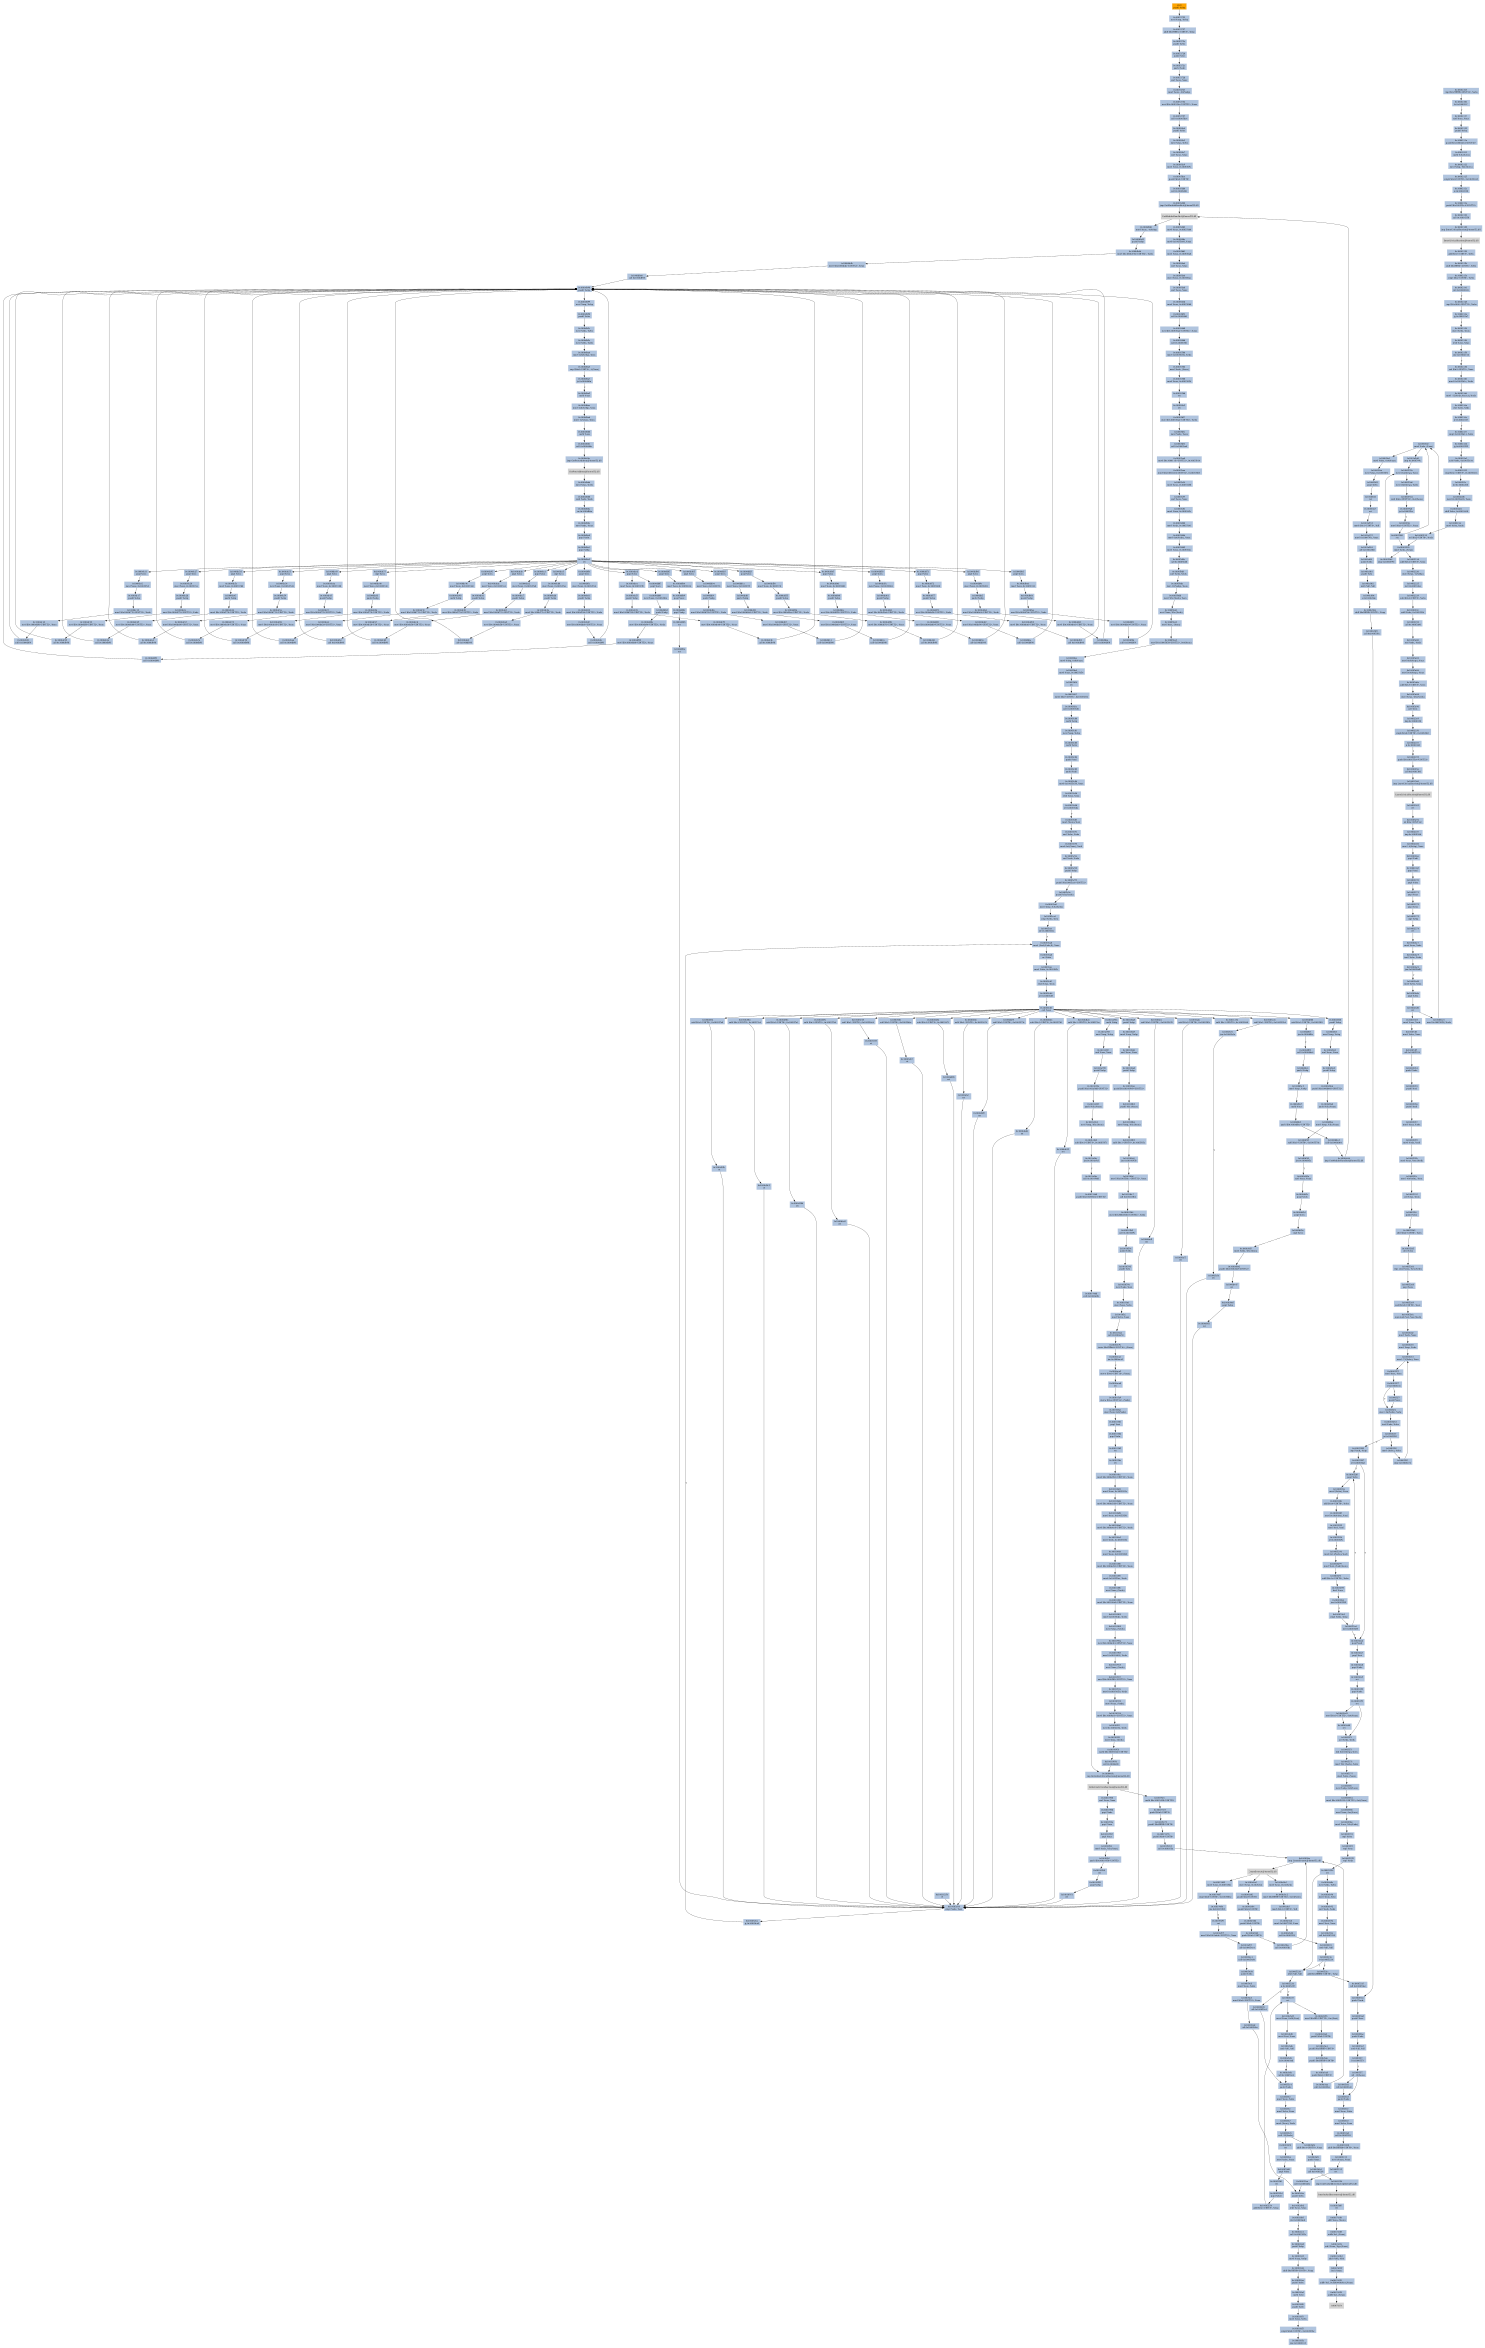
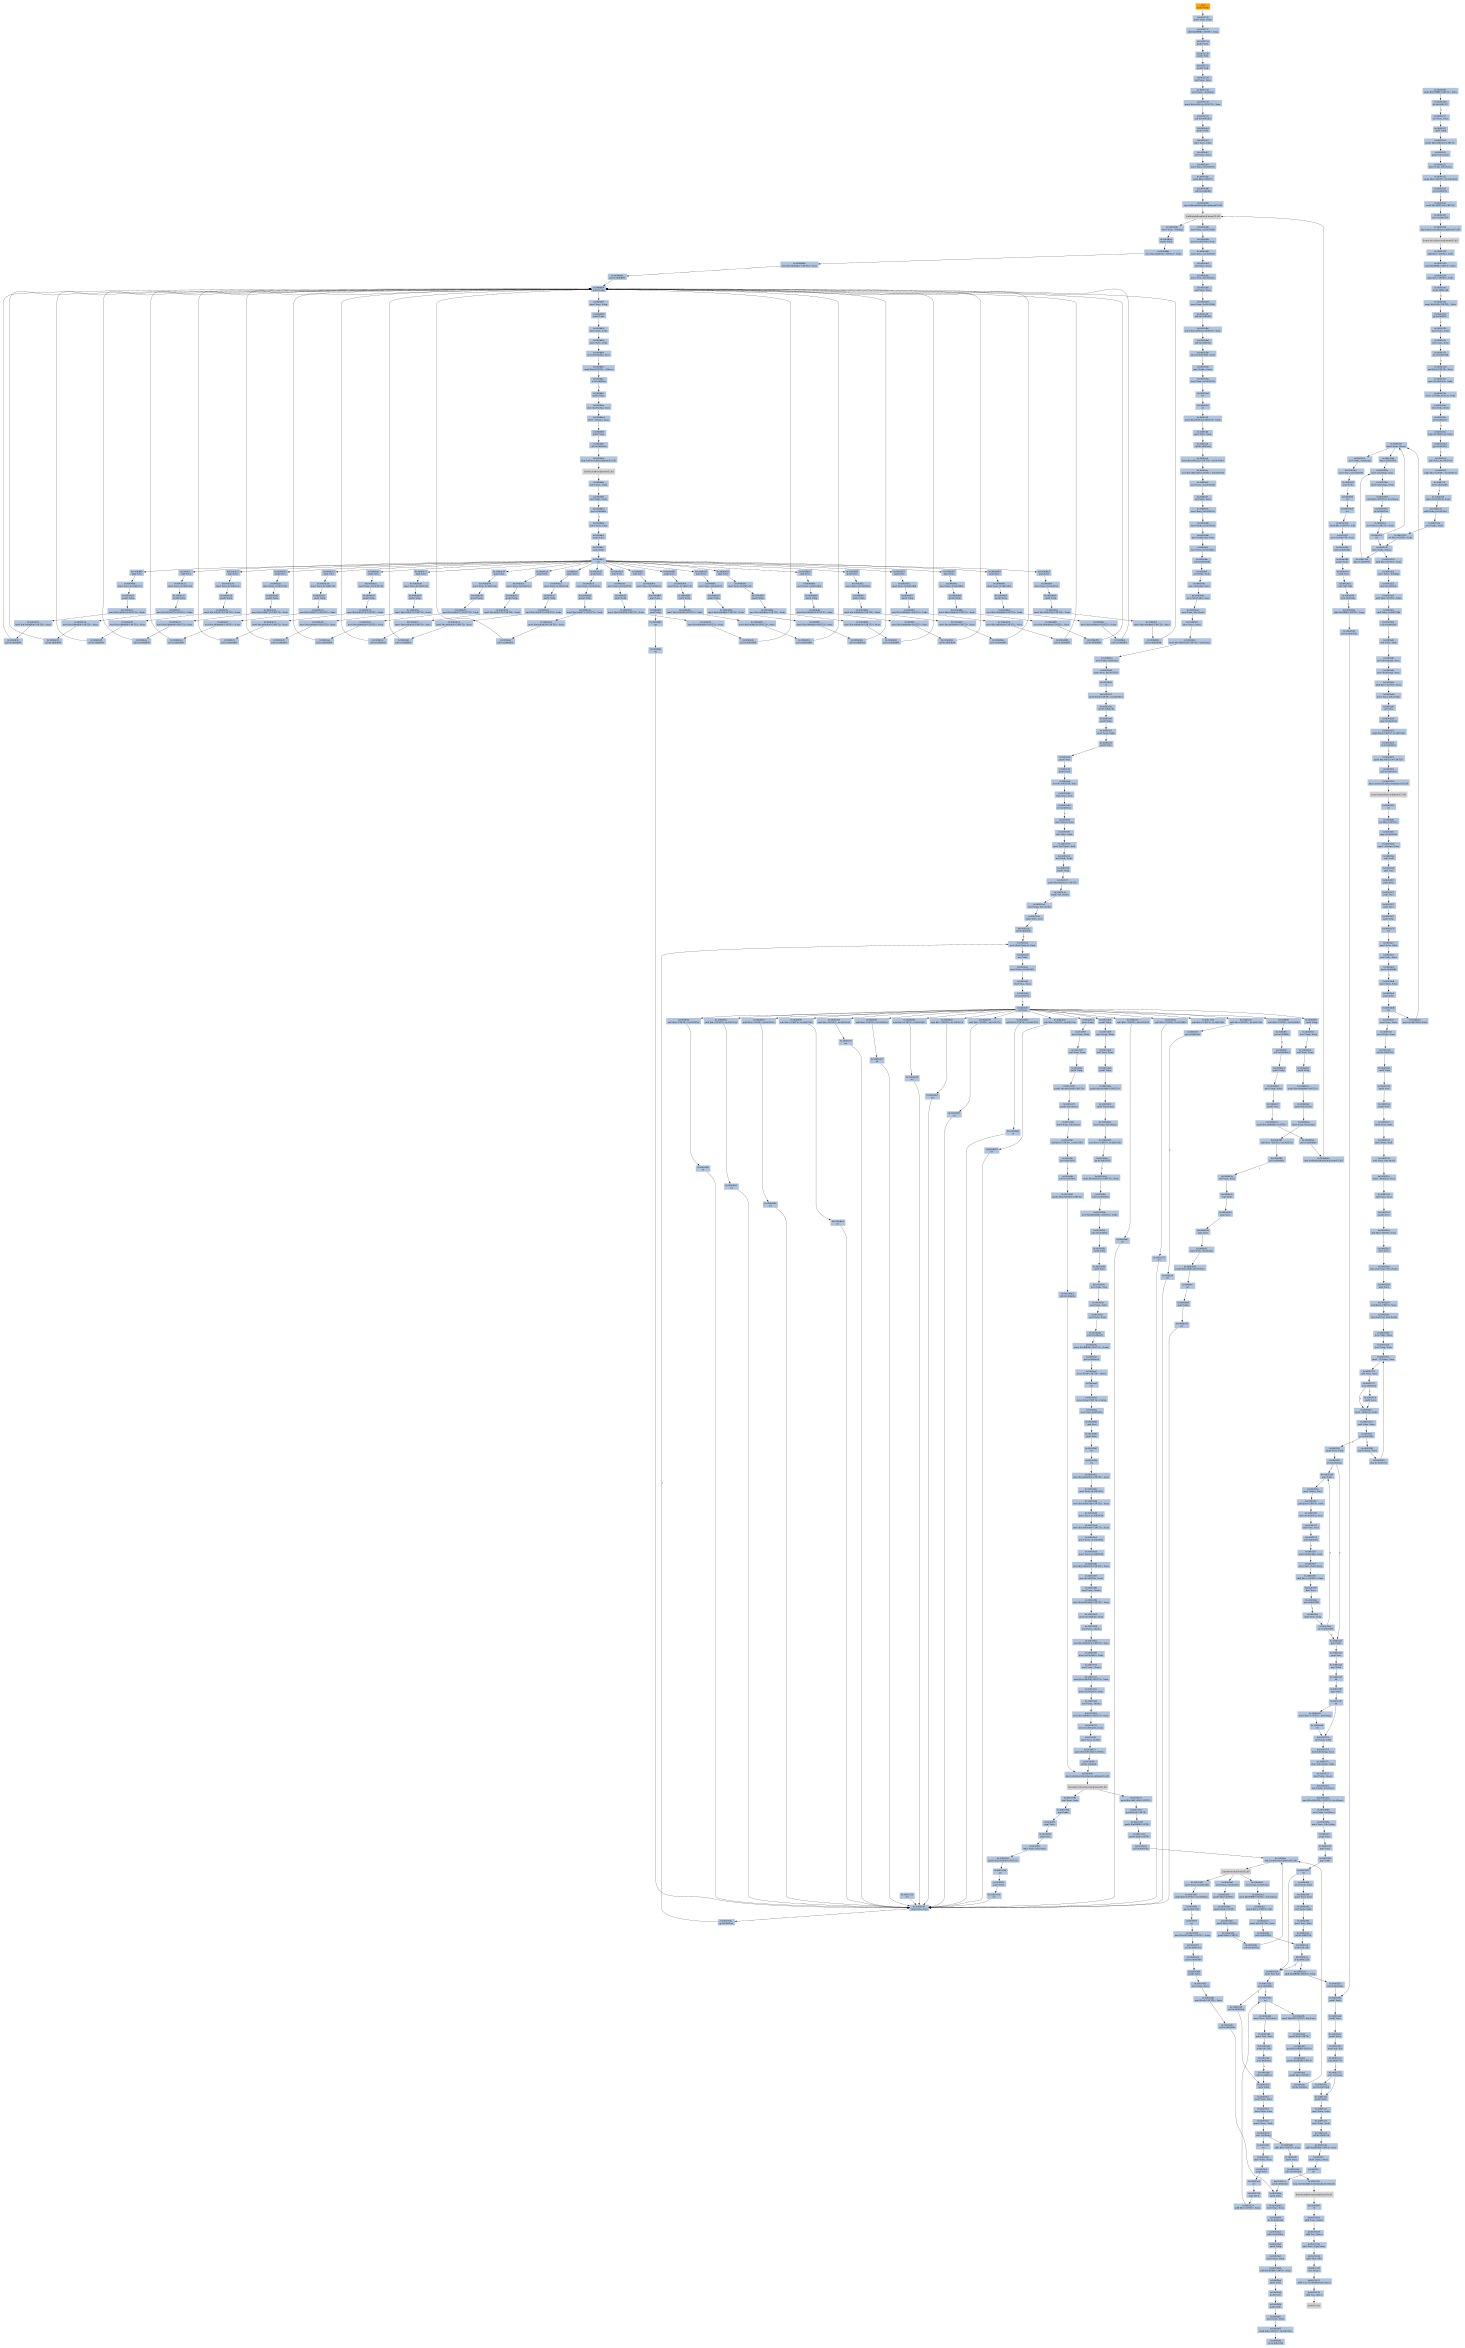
edge "0x1000dced popl %ecx" -> "0x1000dd87 popl %ecx": now "0x1000dbc2 ret" -> "0x1000dd87 popl %ecx"
